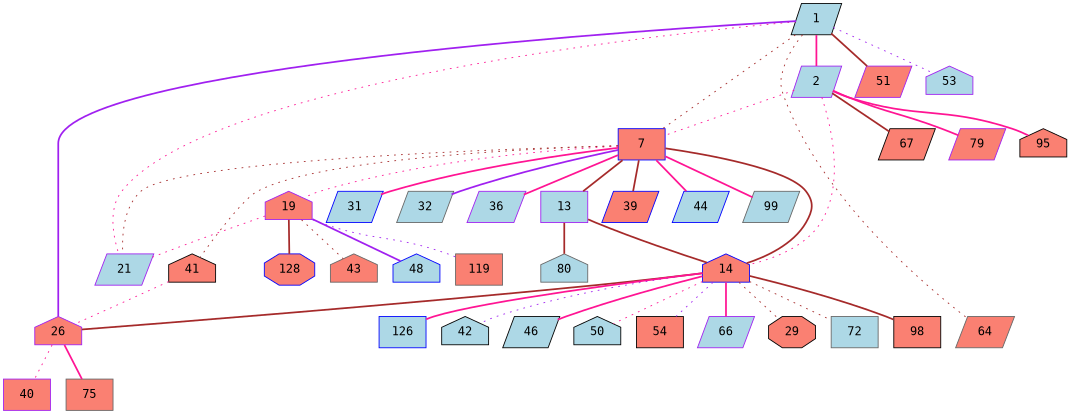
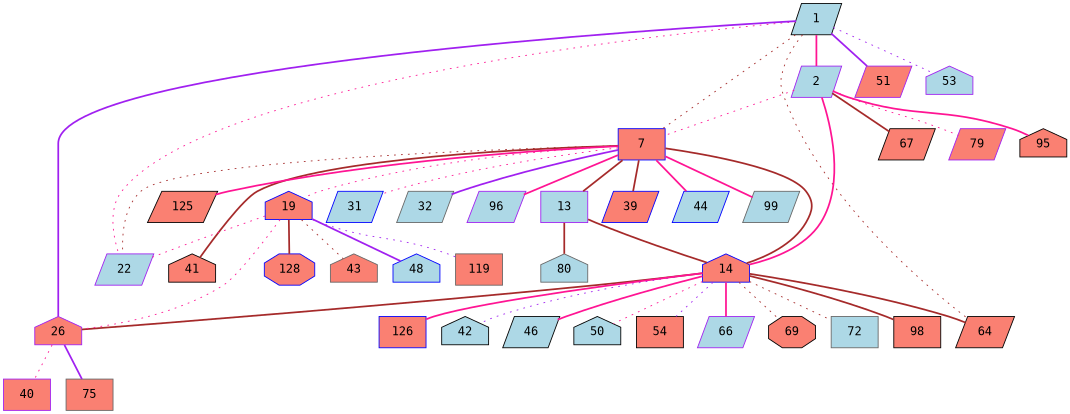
edge "1" -- "51": color brown -> purple
edge "2" -- "79": style bold -> dotted
edge "7" -- "41": style dotted -> bold
edge "7" -- "31": style bold -> dotted
edge "2" -- "14": style dotted -> bold
node "125": added
node "19": color purple -> blue
node "36": label "36" -> "96"
node "21": label "21" -> "22"
edge "14" -- "64": added
edge "41" -- "26": now "19" -- "26"
node "126": fillcolor lightblue -> salmon
node "29": label "29" -> "69"
node "64": color gray40 -> black
edge "26" -- "75": color deeppink -> purple
